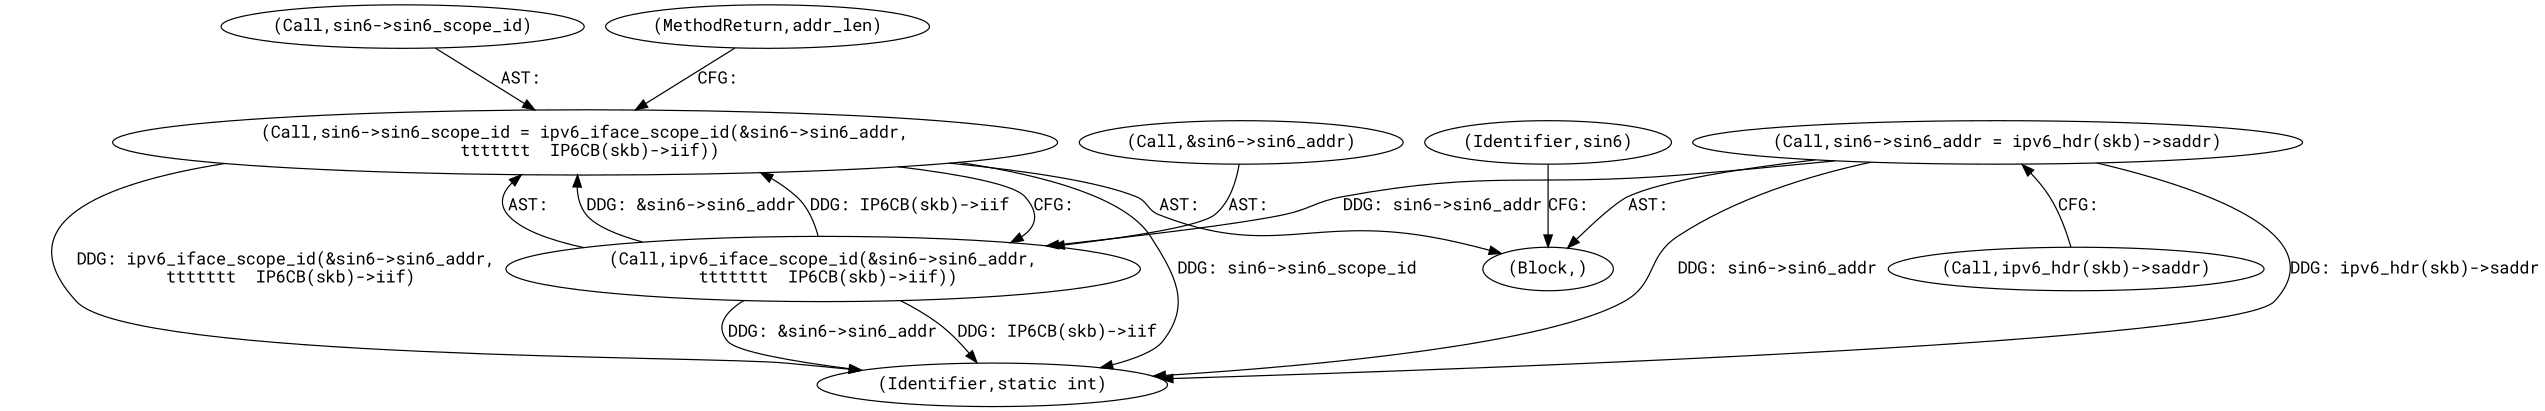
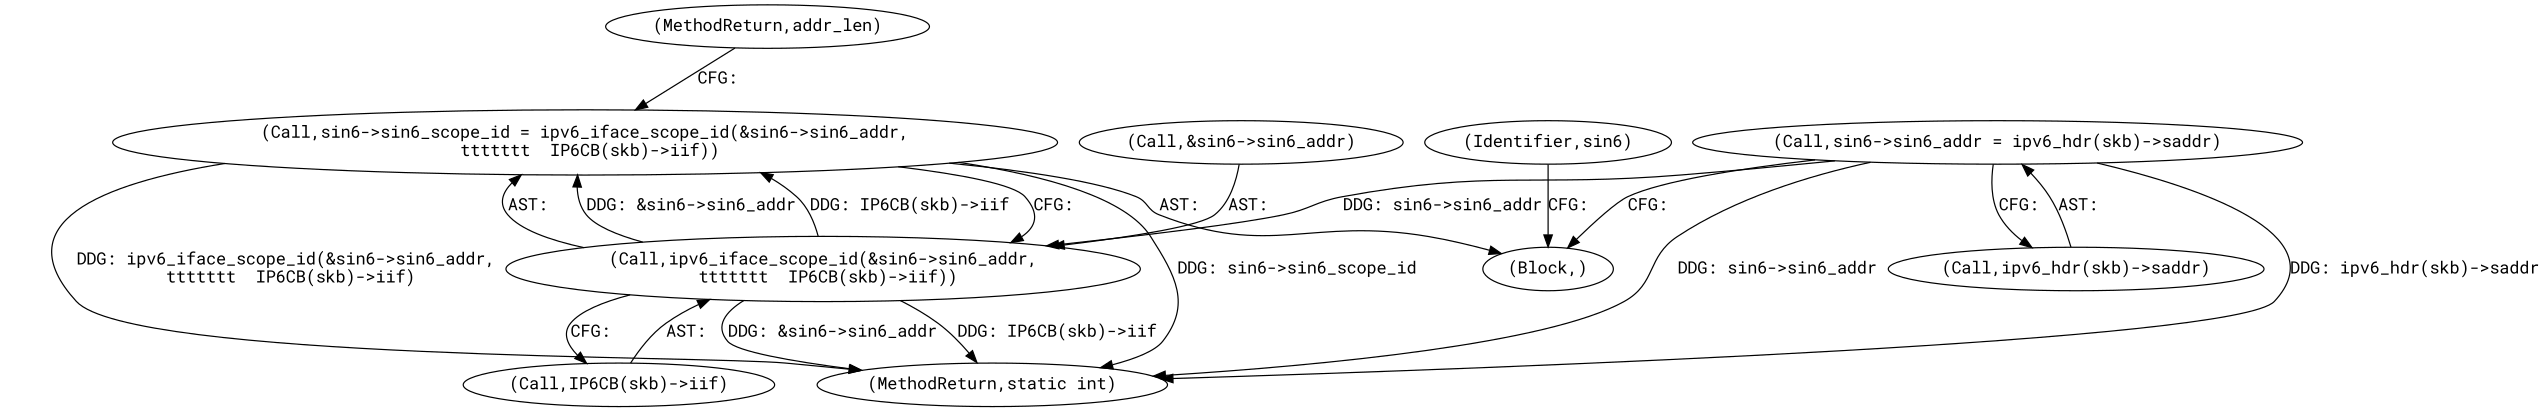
node "(Call,sin6->sin6_scope_id)": removed
edge "(Call,sin6->sin6_addr = ipv6_hdr(skb)->saddr)" -> "(Block,)": label "AST: " -> "CFG: "
edge "(Call,ipv6_hdr(skb)->saddr)" -> "(Call,sin6->sin6_addr = ipv6_hdr(skb)->saddr)": label "CFG: " -> "AST: "
edge "(Call,sin6->sin6_addr = ipv6_hdr(skb)->saddr)" -> "(Call,ipv6_hdr(skb)->saddr)": added, label "CFG:"
node "(Call,IP6CB(skb)->iif)": added
node "(Identifier,static int)": label "(Identifier,static int)" -> "(MethodReturn,static int)"
